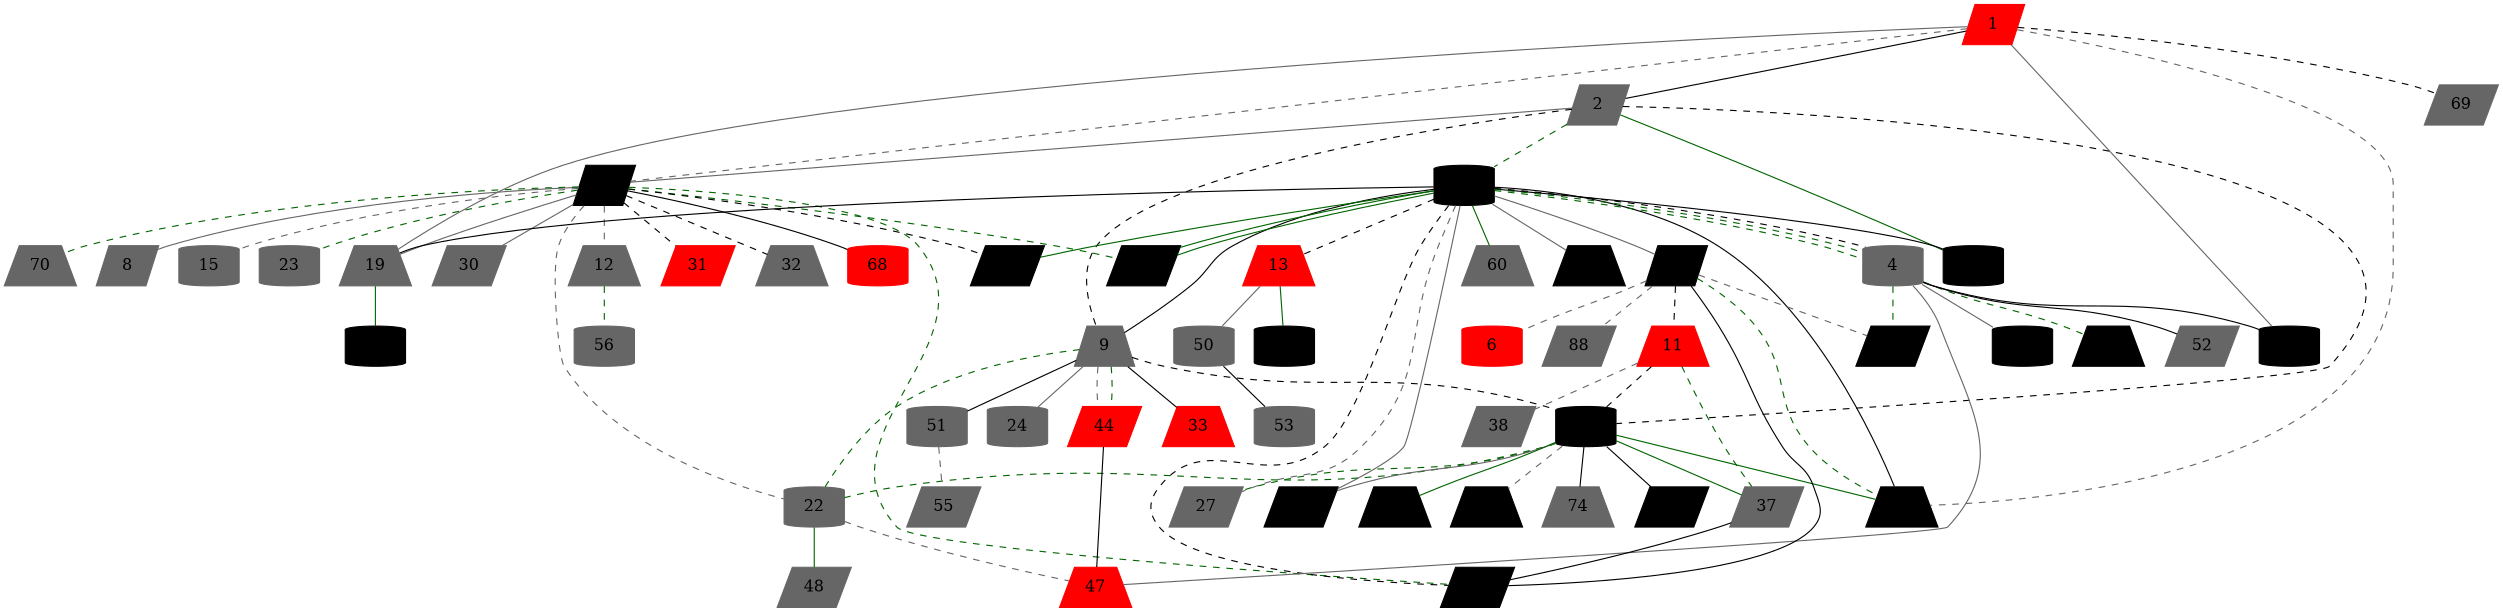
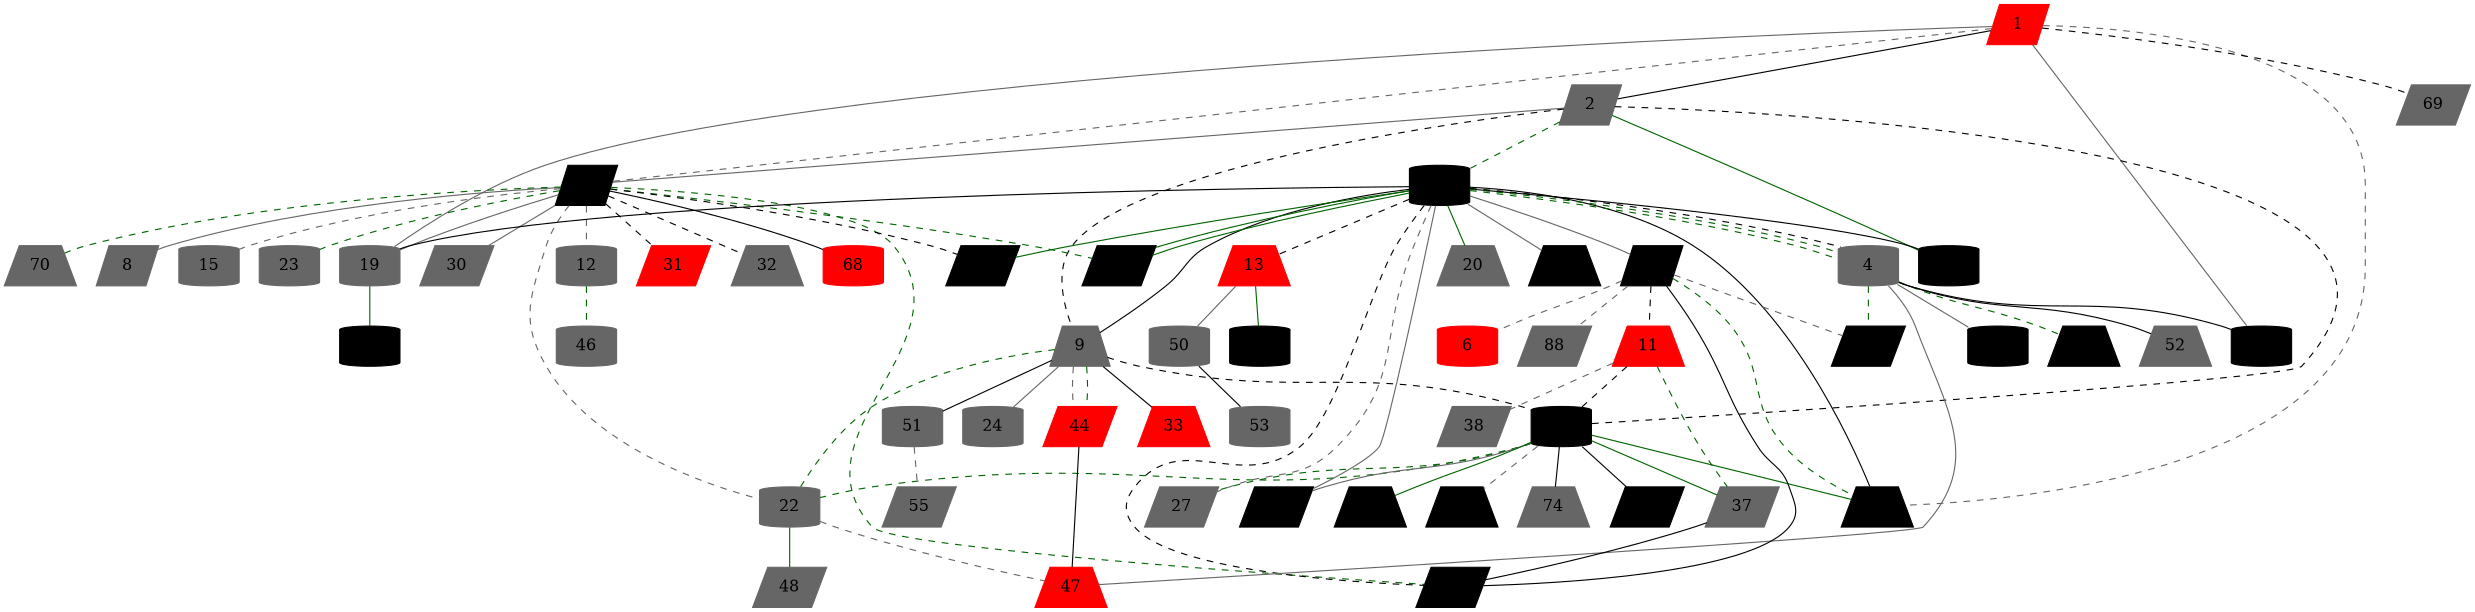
node "19": shape trapezium -> cylinder
node "12": shape trapezium -> cylinder
node "60": label "60" -> "20"
node "56": label "56" -> "46"
node "52": shape parallelogram -> trapezium
